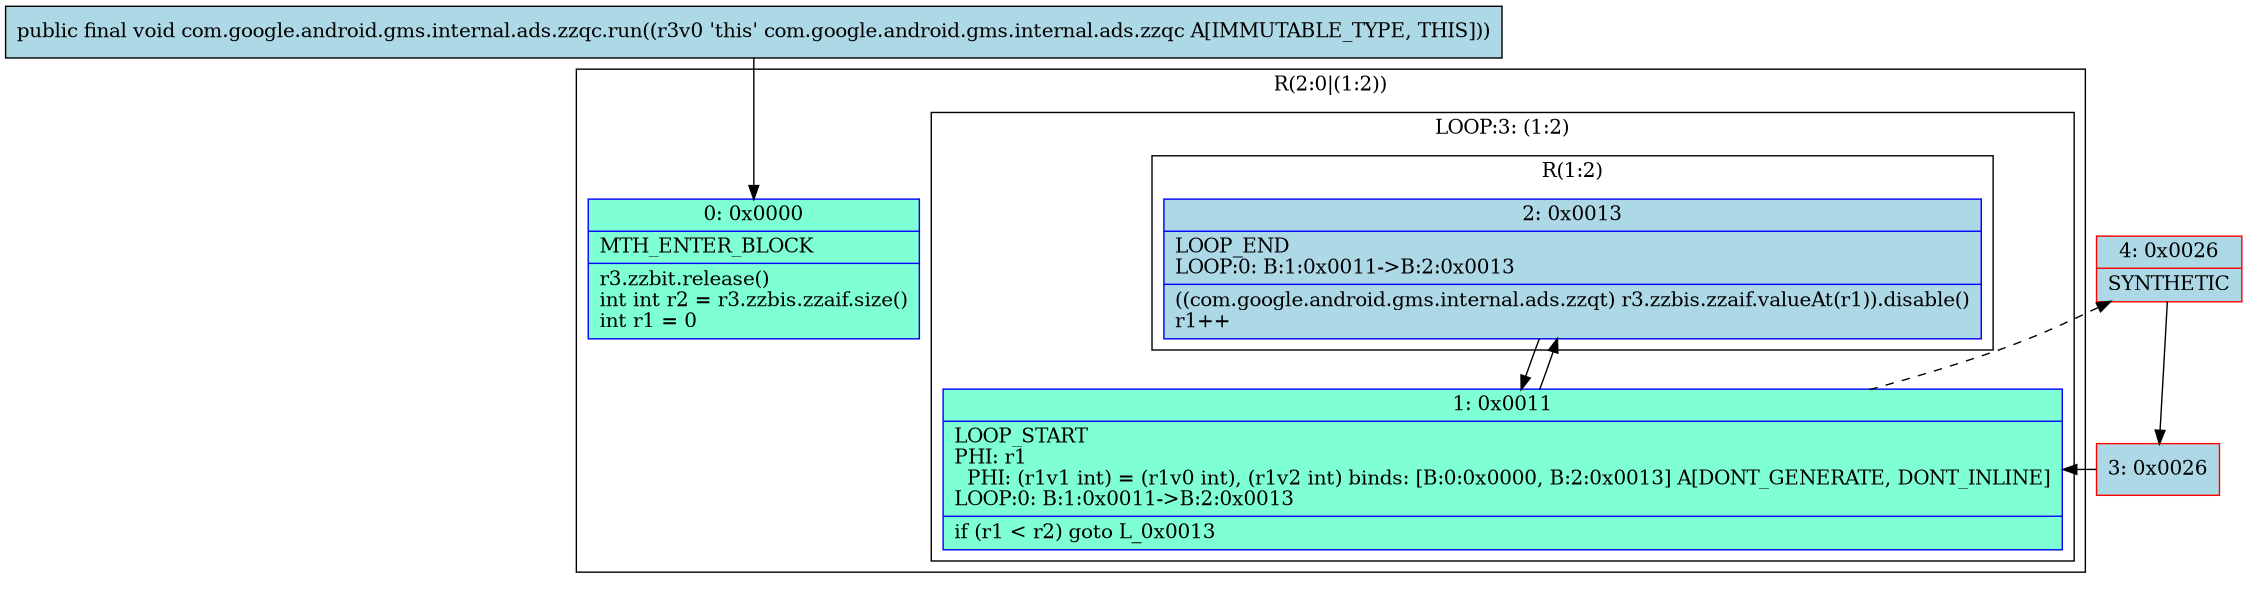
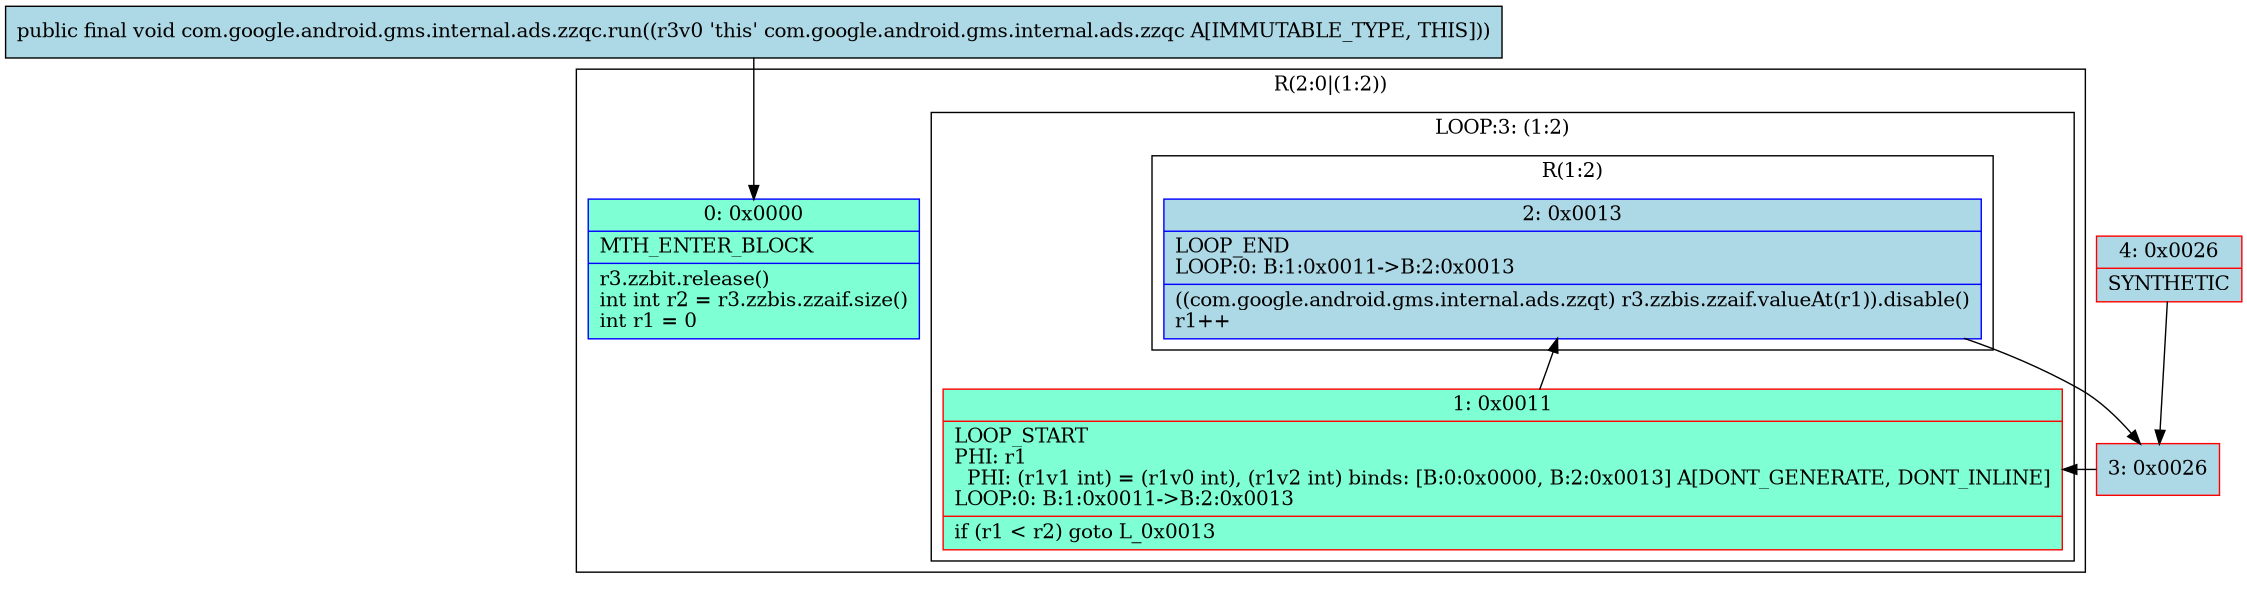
edge "2: 0x0013" -> "1: 0x0011": now "2: 0x0013" -> "3: 0x0026"
edge "1: 0x0011" -> "4: 0x0026": removed
node "1: 0x0011": color blue -> red
